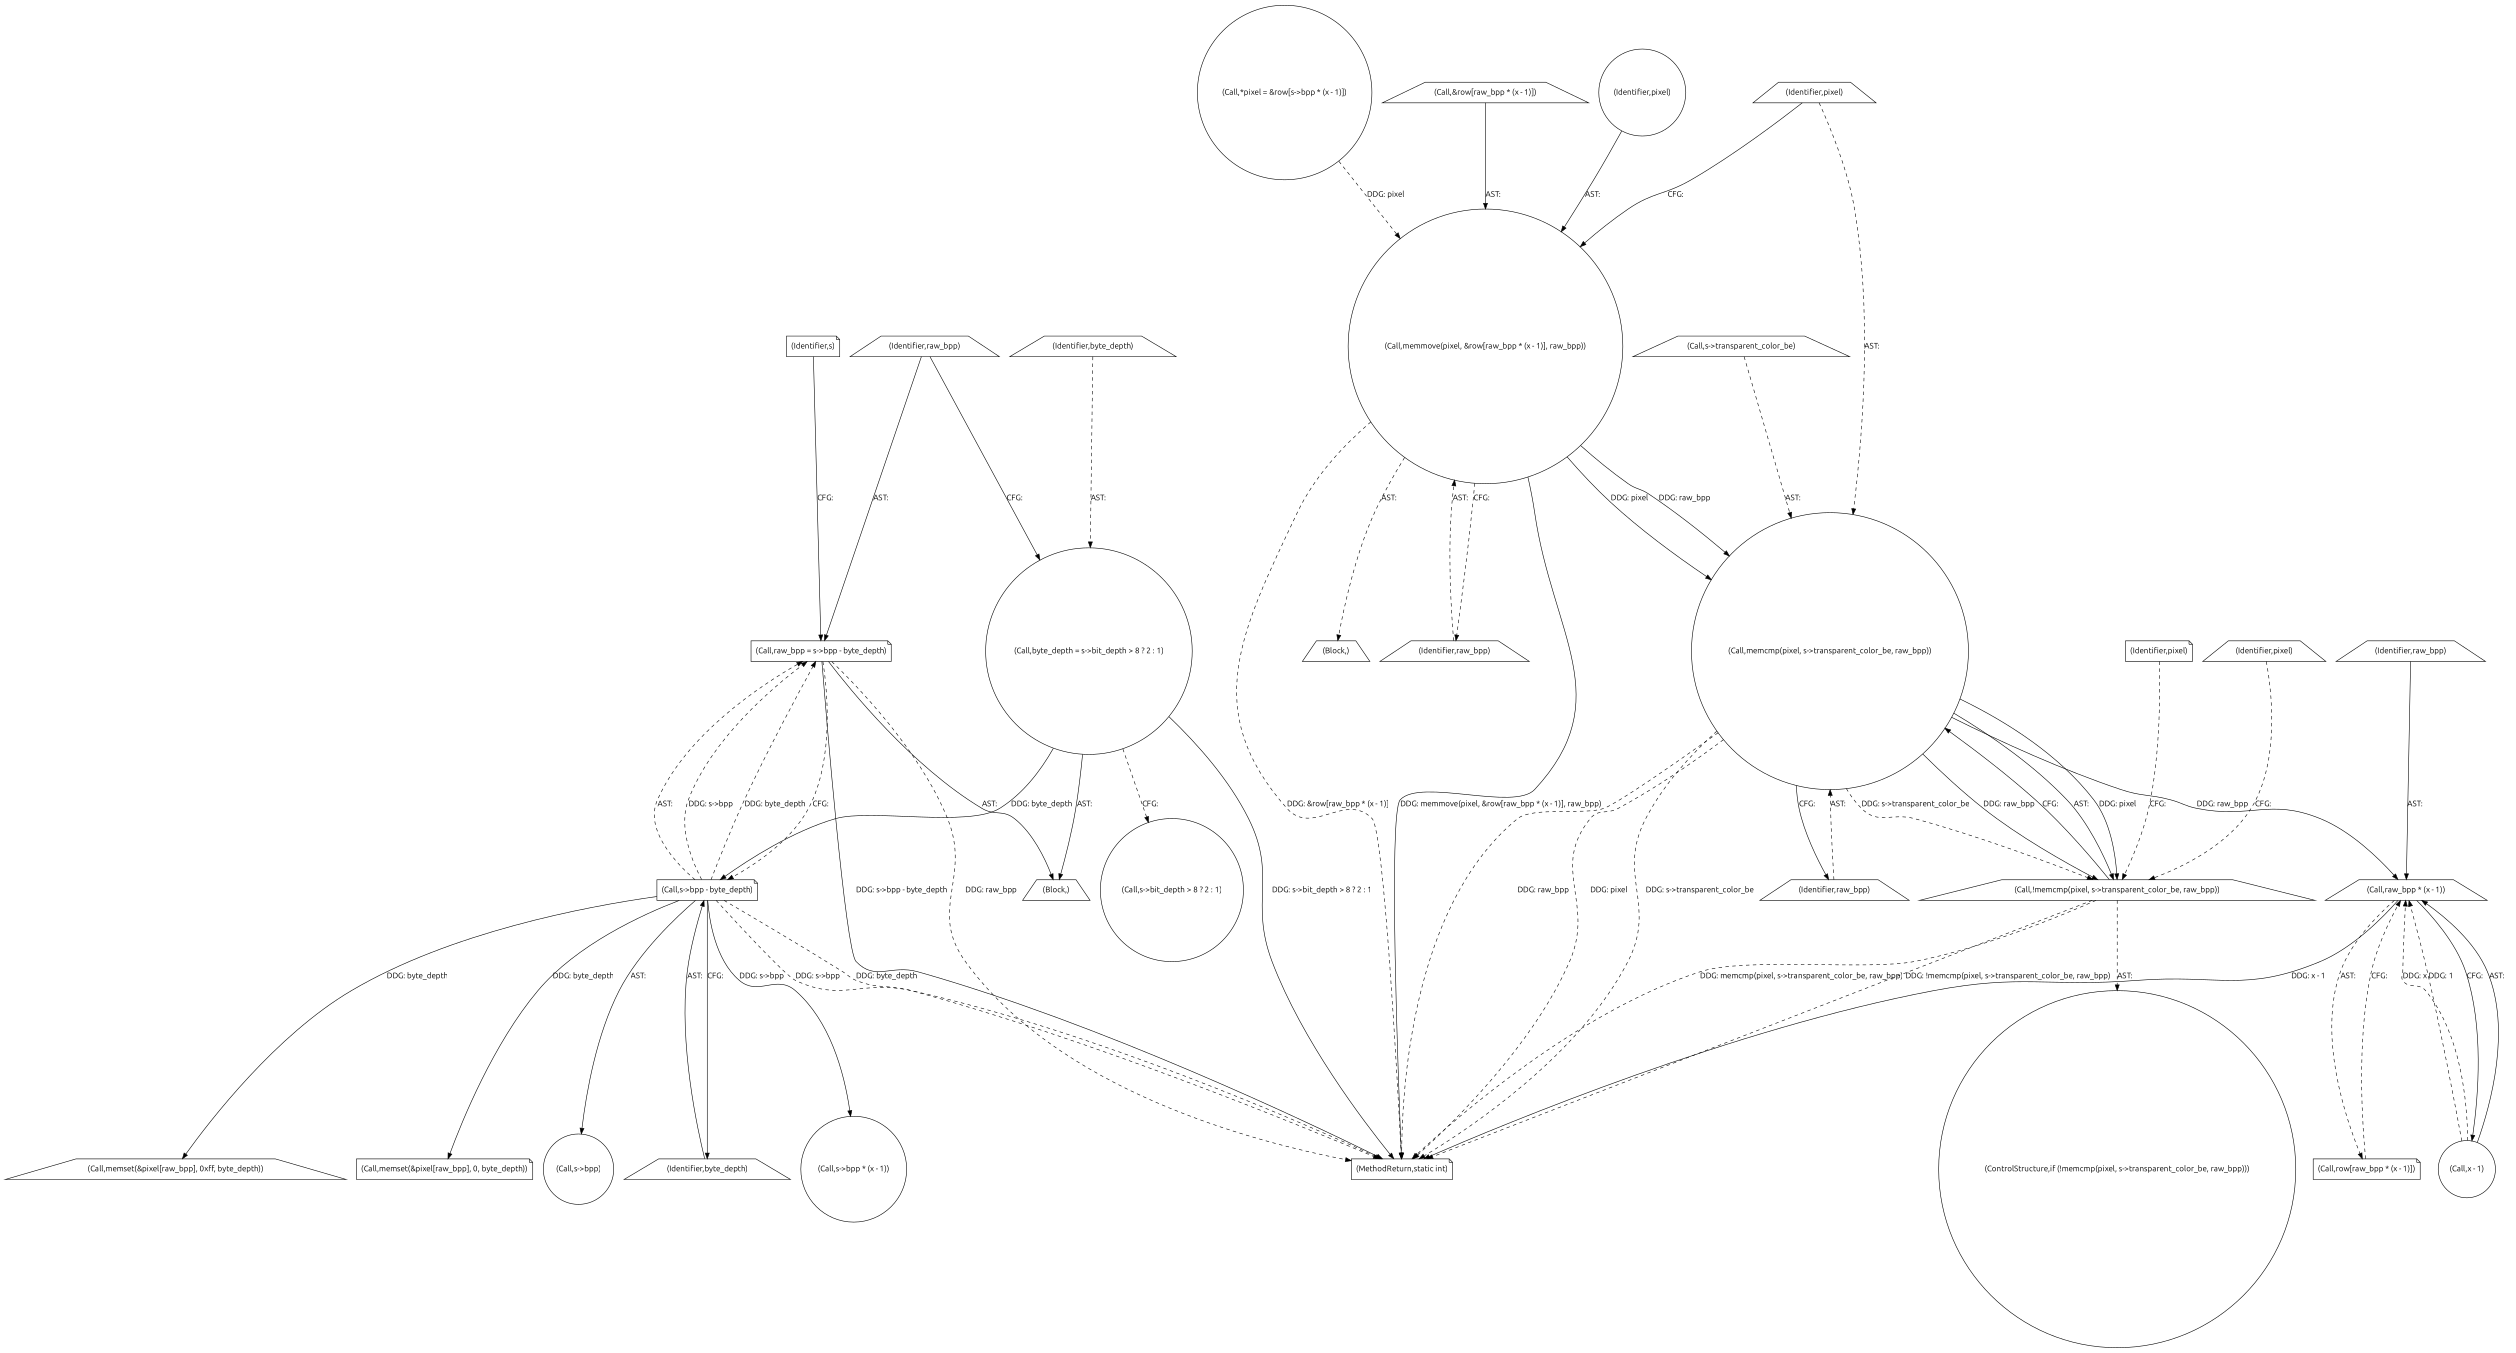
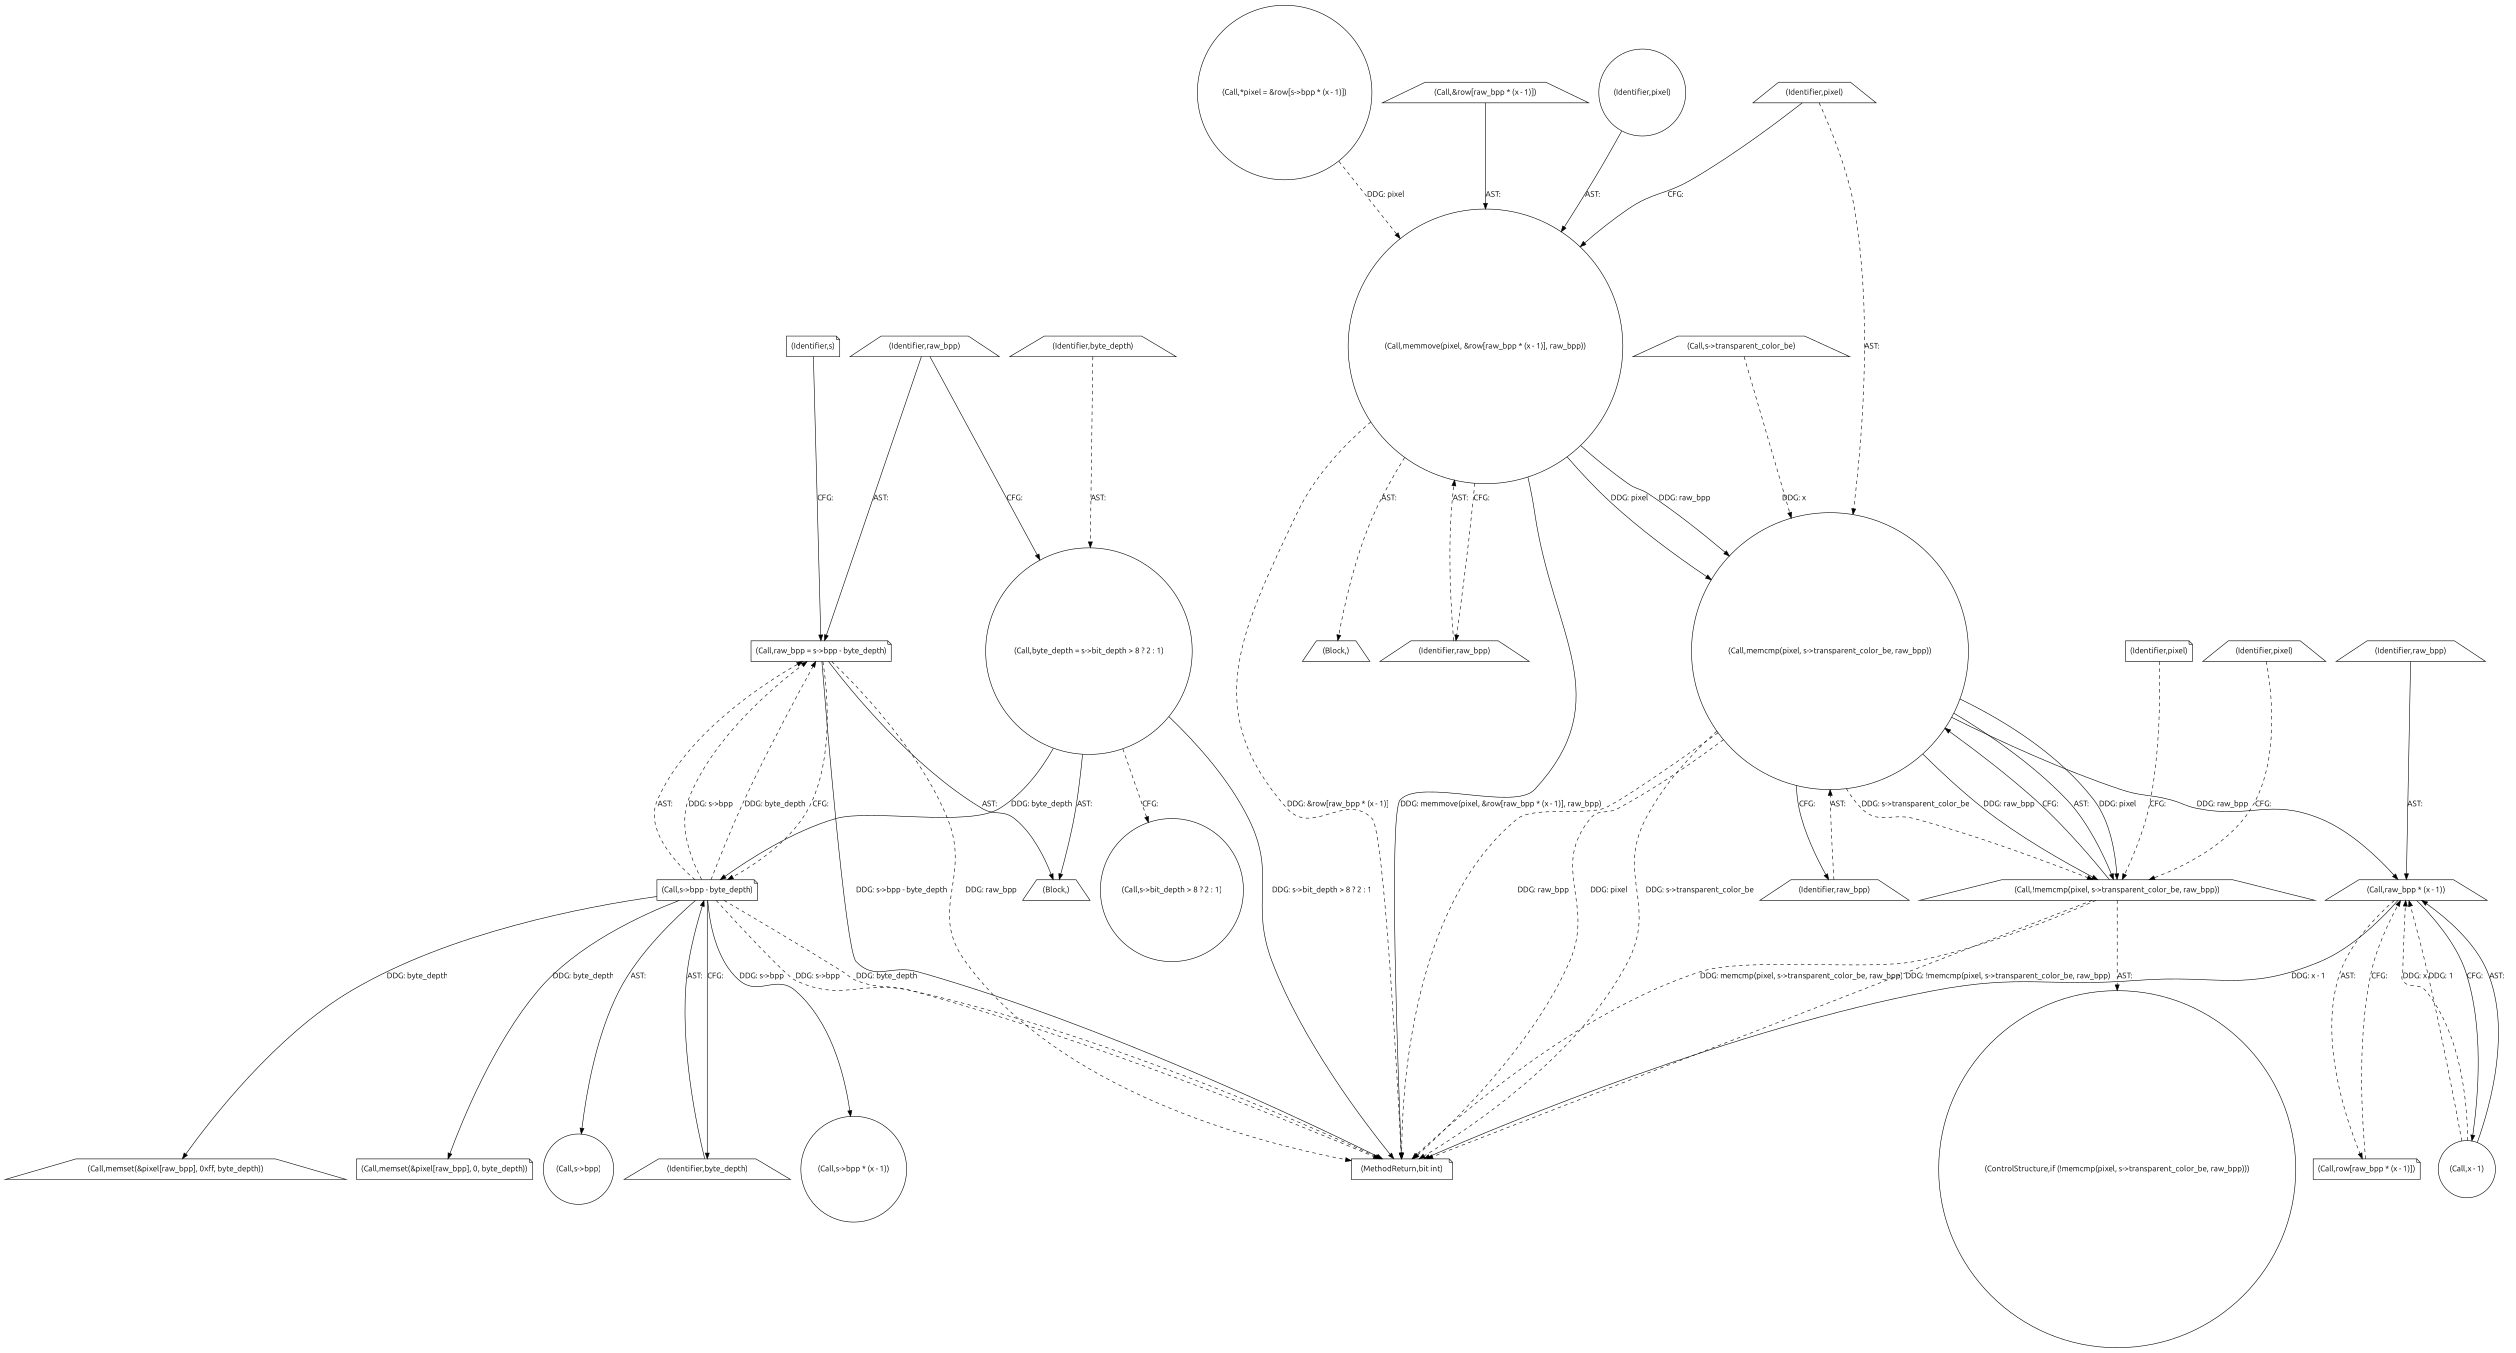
edge "(Call,s->transparent_color_be)" -> "(Call,memcmp(pixel, s->transparent_color_be, raw_bpp))": label "AST: " -> "DDG: x"
node "(MethodReturn,static int)": label "(MethodReturn,static int)" -> "(MethodReturn,bit int)"
